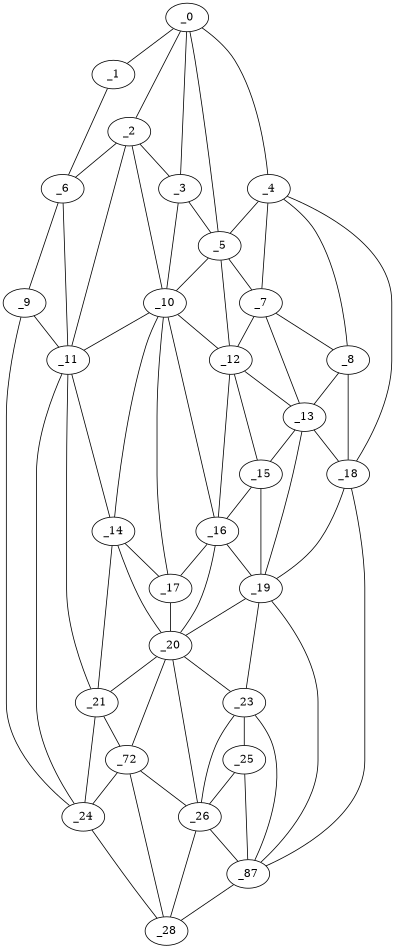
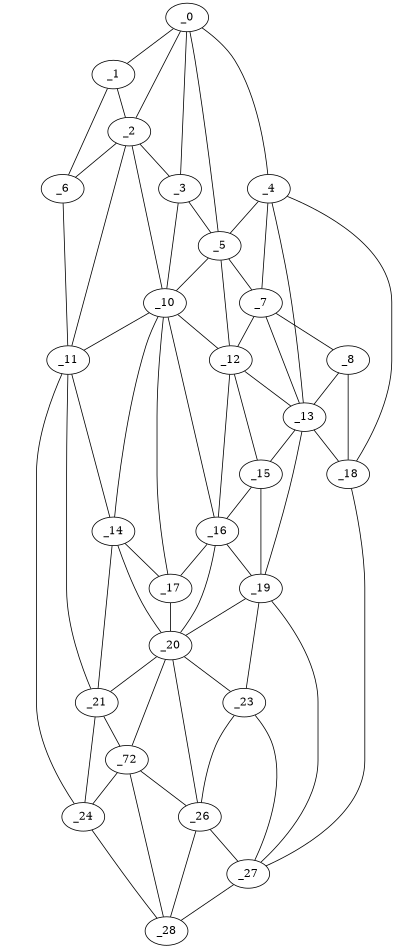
edge "_1" -- "_2": added
edge "_4" -- "_8": now "_4" -- "_13"
node "_9": removed
edge "_18" -- "_19": removed
node "_25": removed
node "_87": label "_87" -> "_27"
